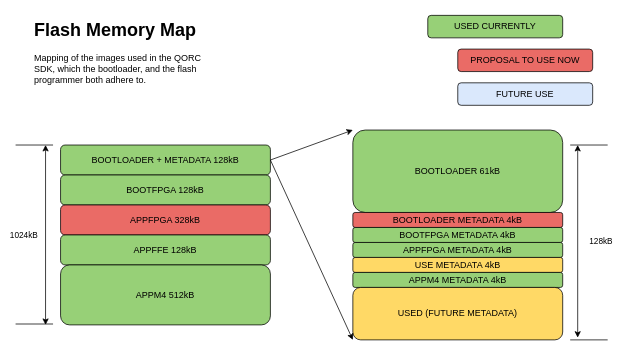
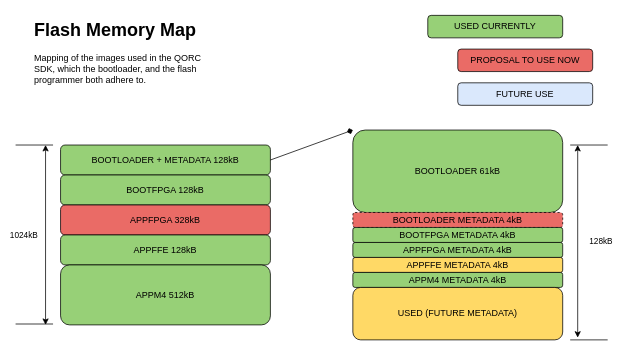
edge "BOOTLOADER + METADATA 128kB" -> "BOOTLOADER 61kB": arrowhead classic -> diamond
node "BOOTLOADER METADATA 4kB": style solid -> dashed
edge "BOOTLOADER + METADATA 128kB" -> "USED (FUTURE METADATA)": removed
node "USE METADATA 4kB": label "USE METADATA 4kB" -> "APPFFE METADATA 4kB"
